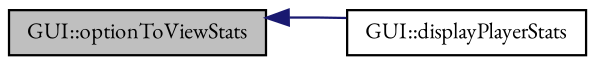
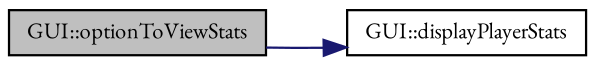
edge "GUI::displayPlayerStats" -> "GUI::optionToViewStats": reversed
